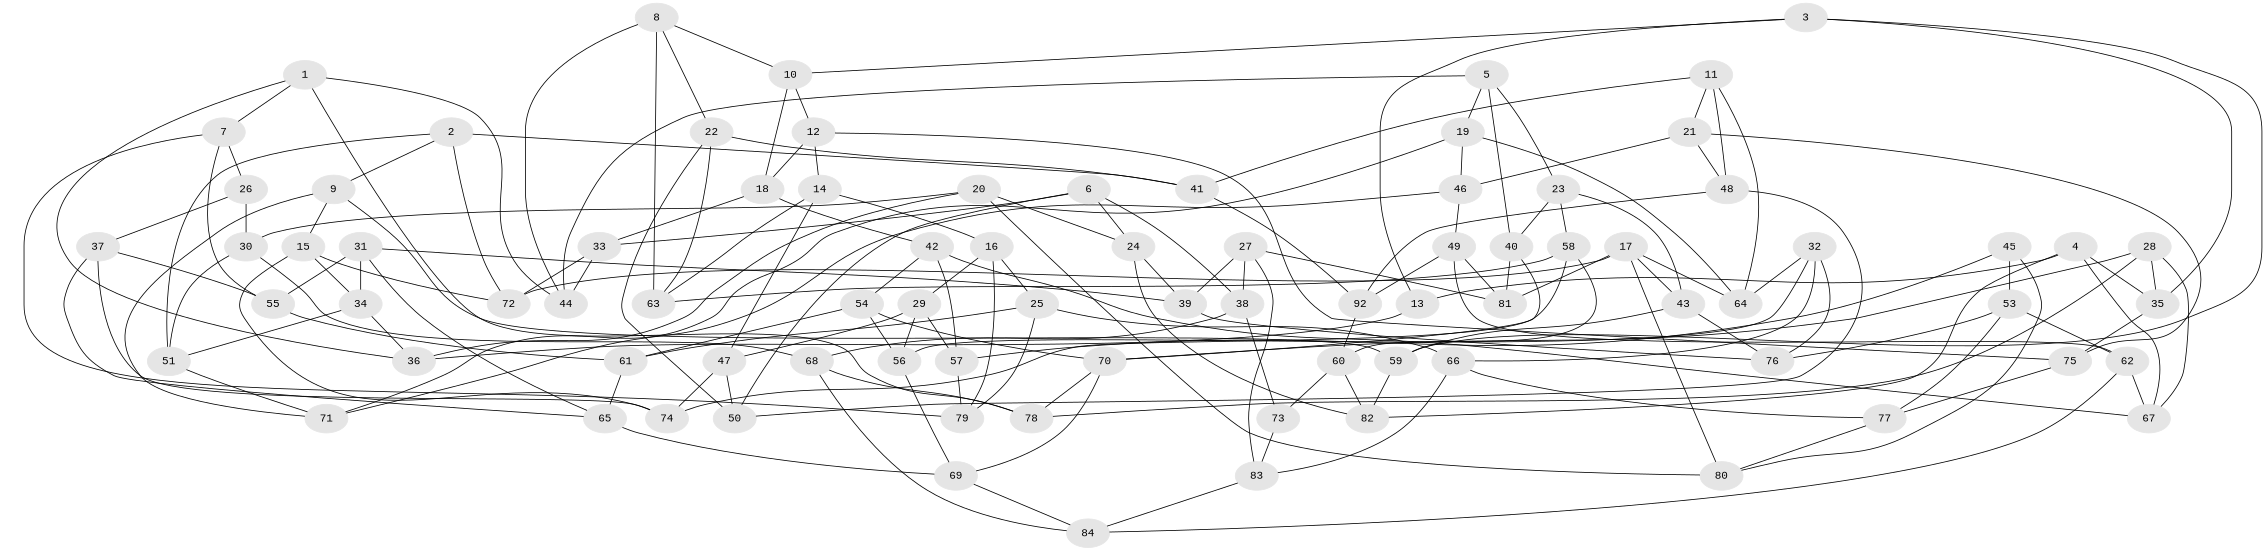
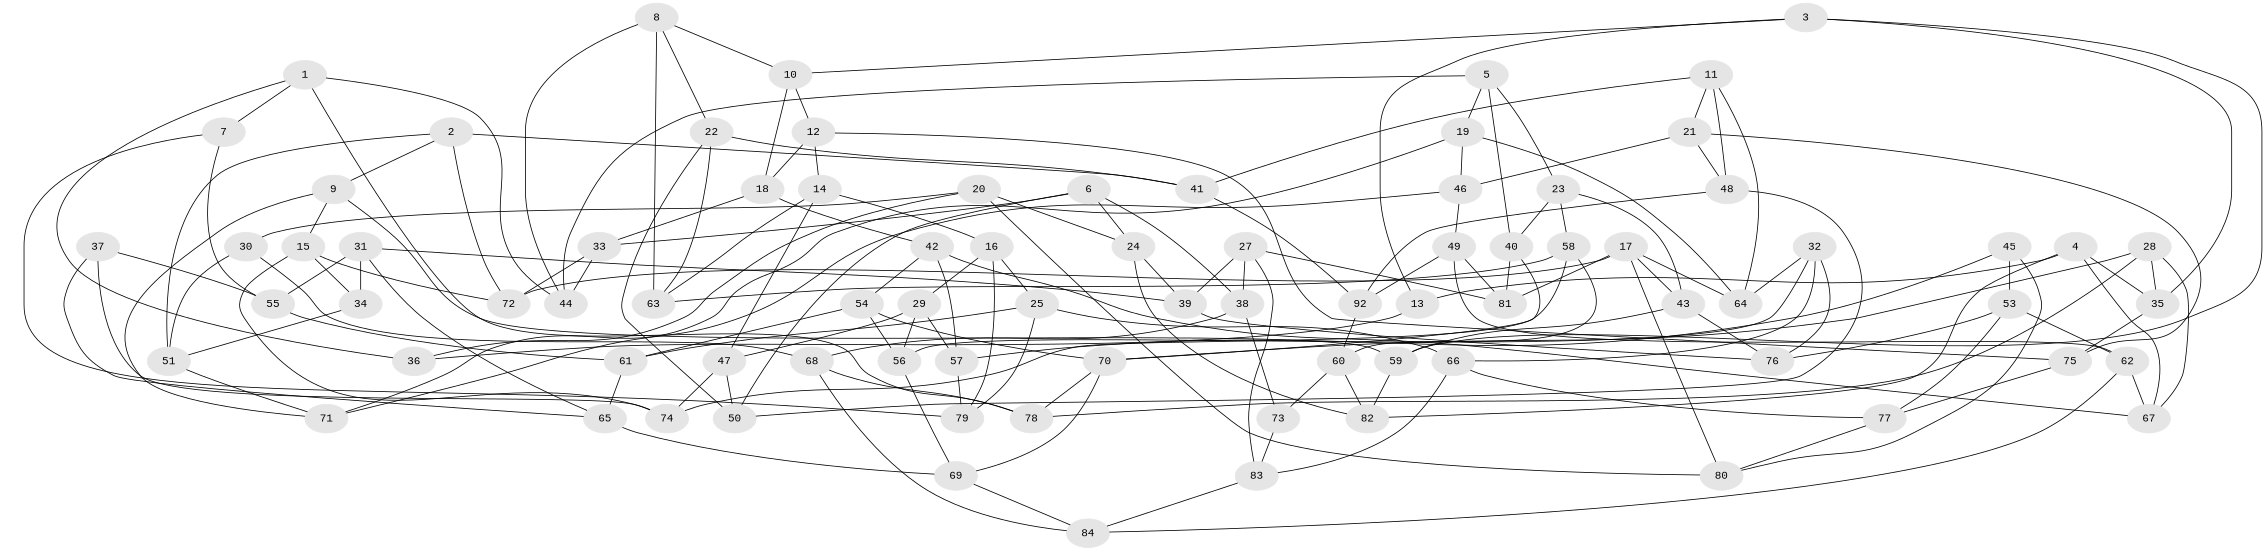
node "26": removed
edge "34" -- "36": removed
